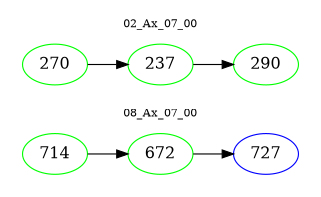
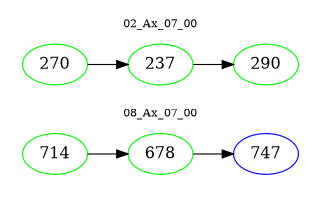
node "672": label "672" -> "678"
node "727": label "727" -> "747"
